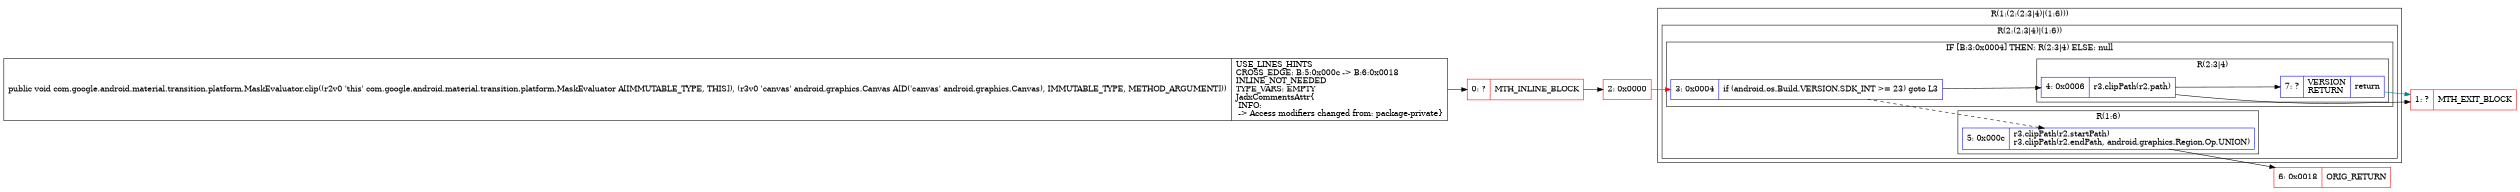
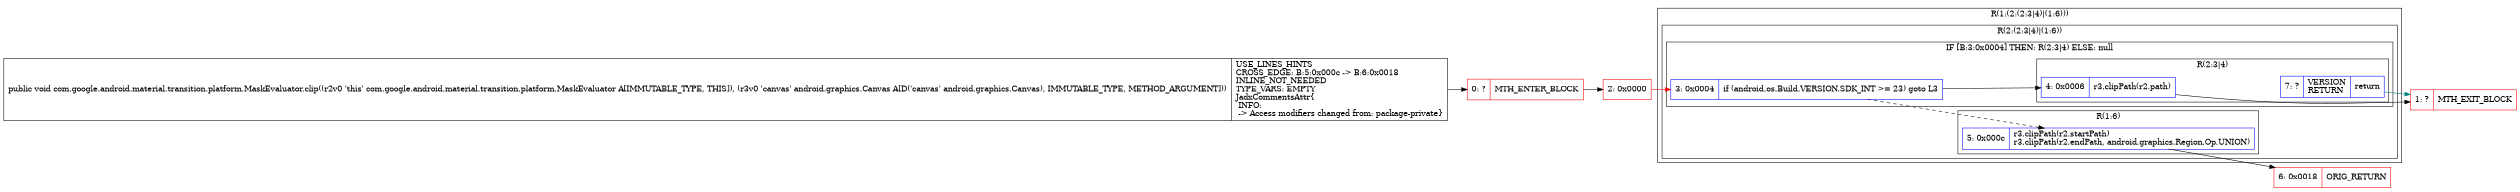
edge "4: 0x0006" -> "7: ?": removed
node "0: ?": text "MTH_INLINE_BLOCK" -> "MTH_ENTER_BLOCK"
